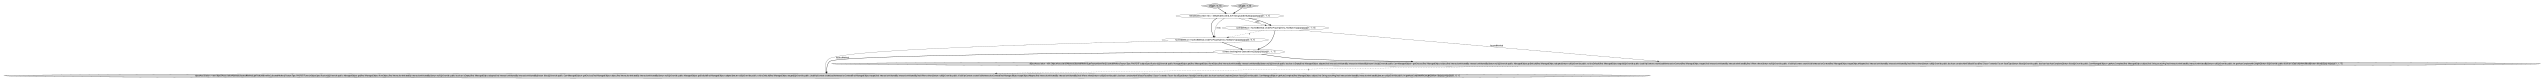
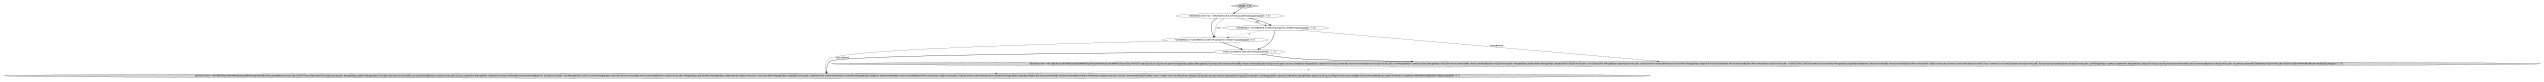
node "setup['1', '0', '0']": removed
